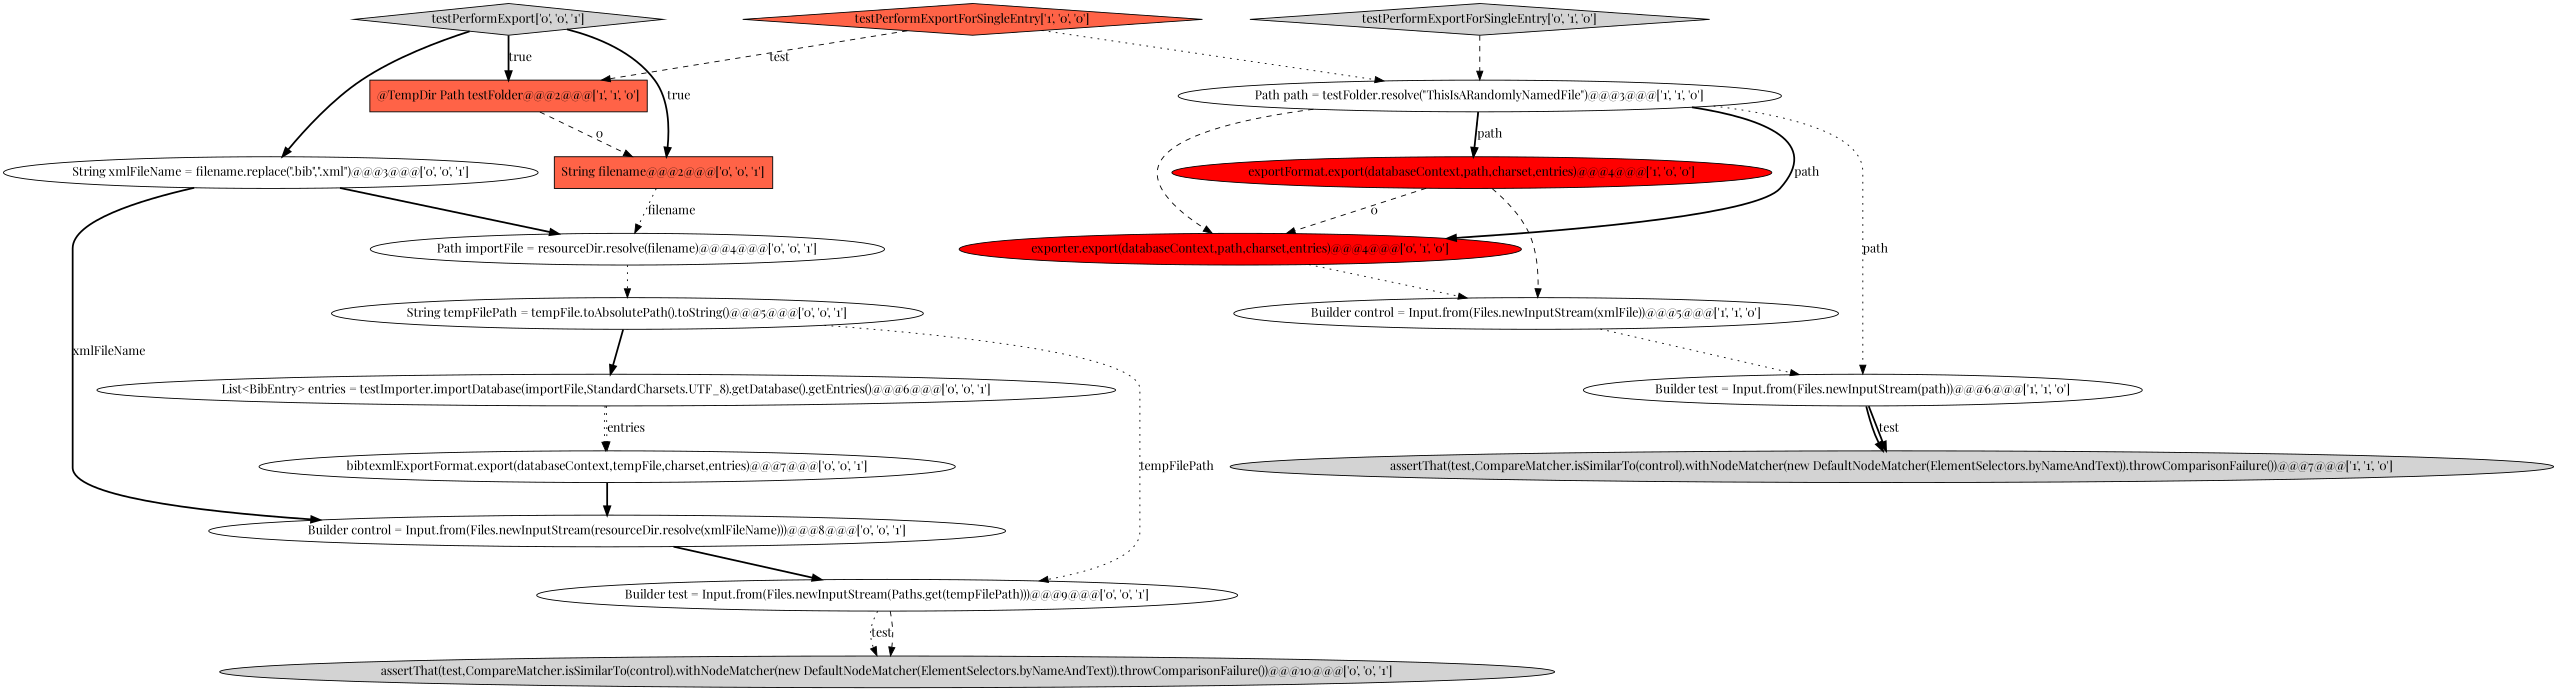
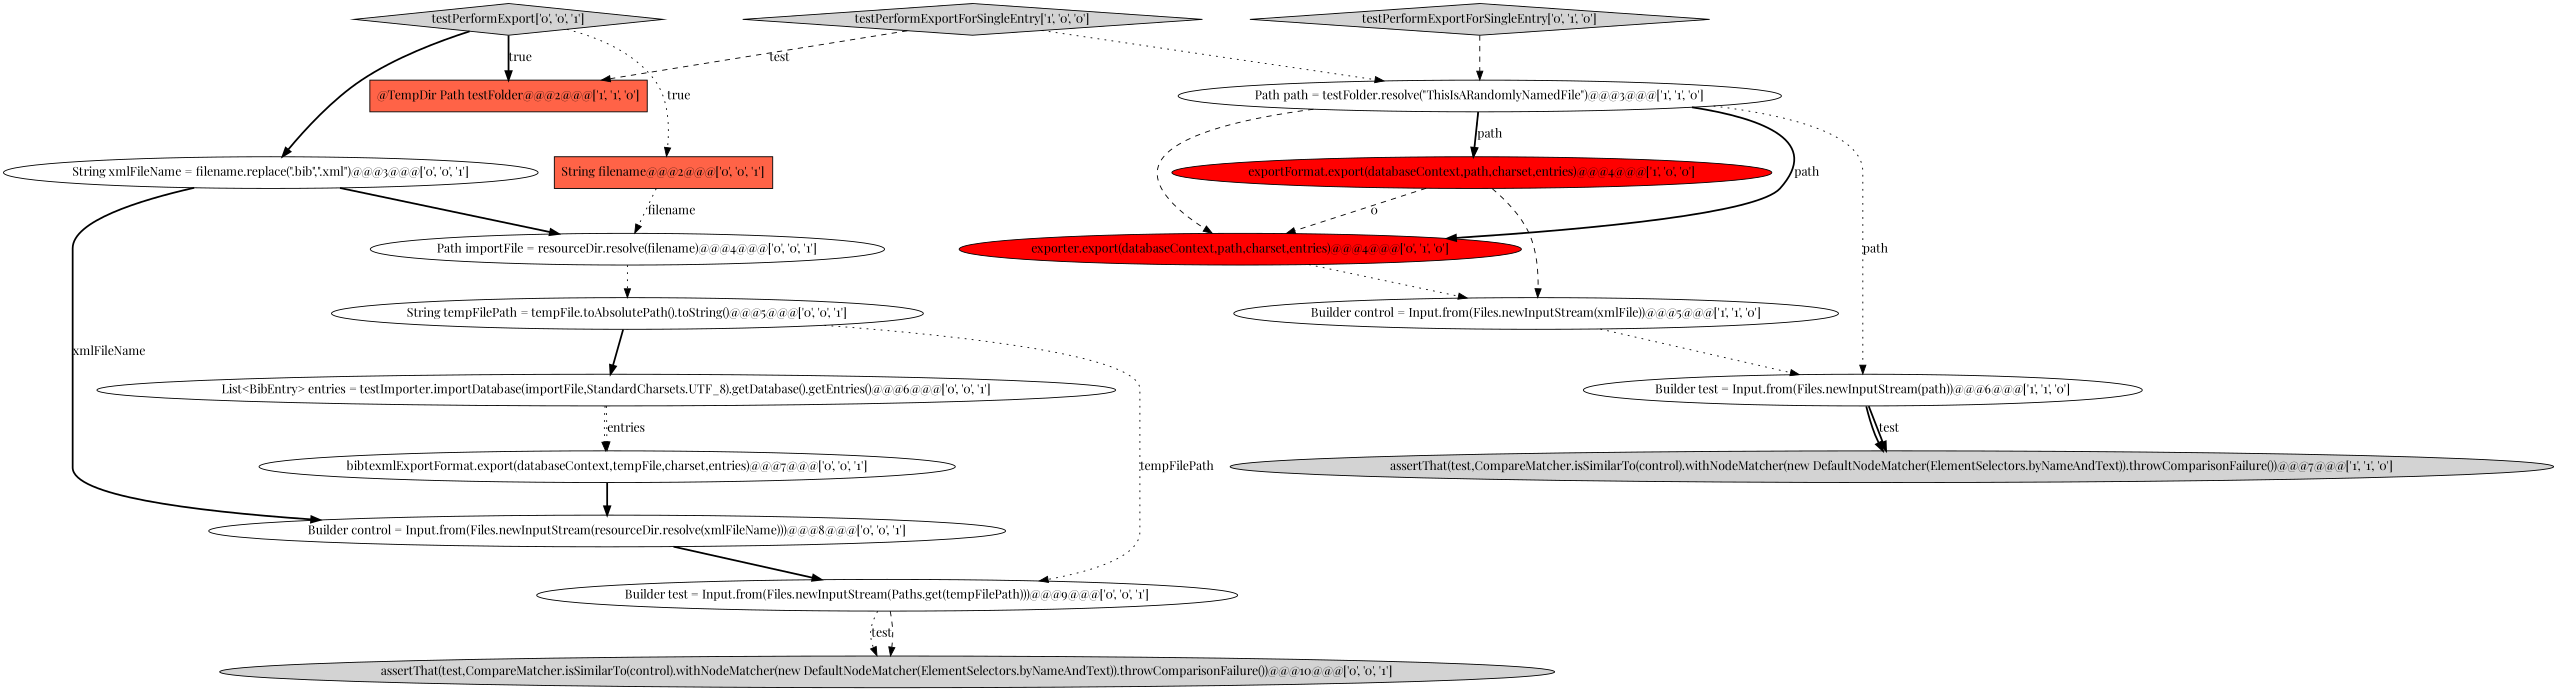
node "testPerformExportForSingleEntry['1', '0', '0']": fillcolor tomato -> lightgray
edge "testPerformExport['0', '0', '1']" -> "String filename@@@2@@@['0', '0', '1']": style bold -> dotted
edge "@TempDir Path testFolder@@@2@@@['1', '1', '0']" -> "String filename@@@2@@@['0', '0', '1']": removed, label "0"
